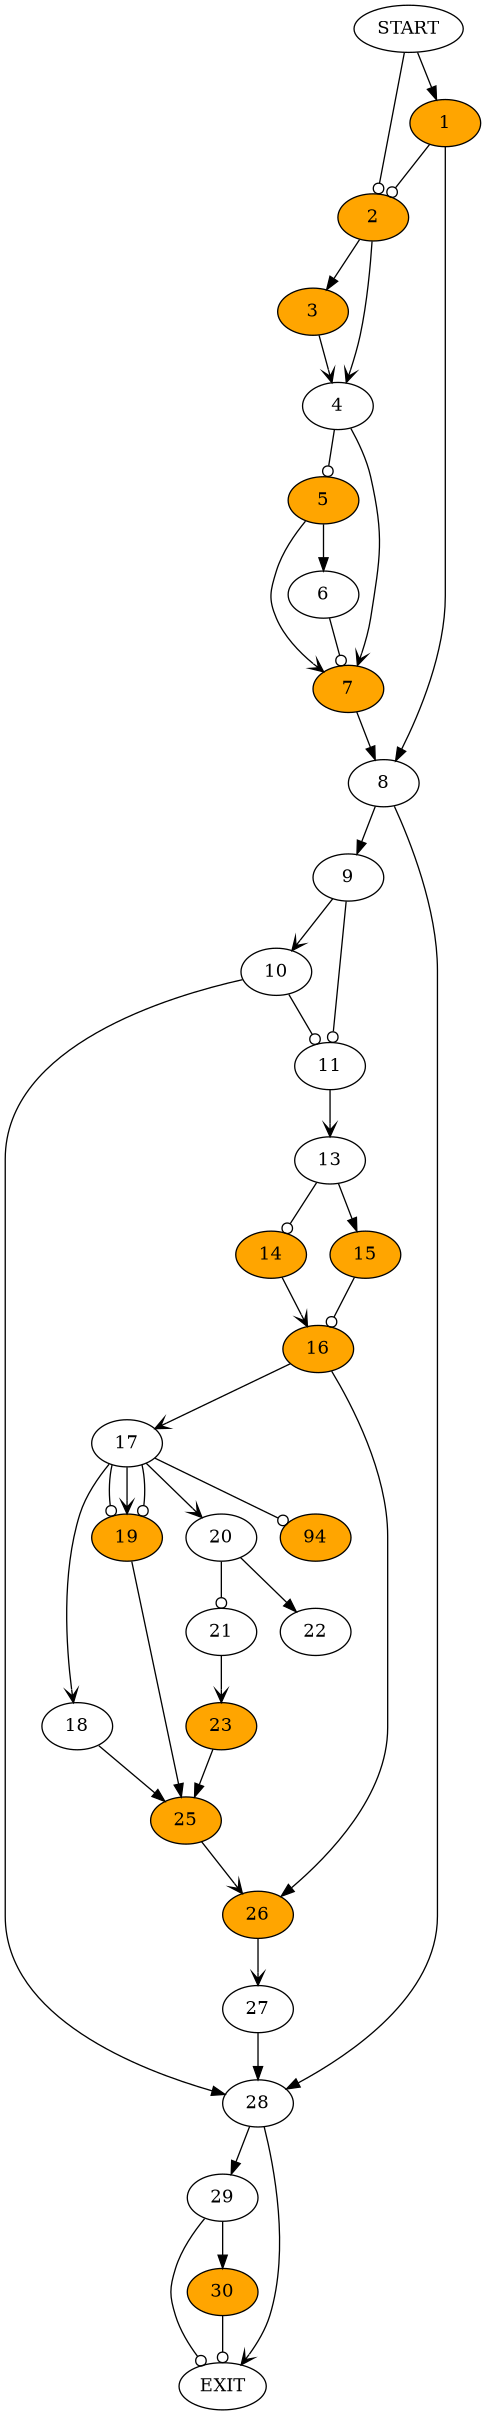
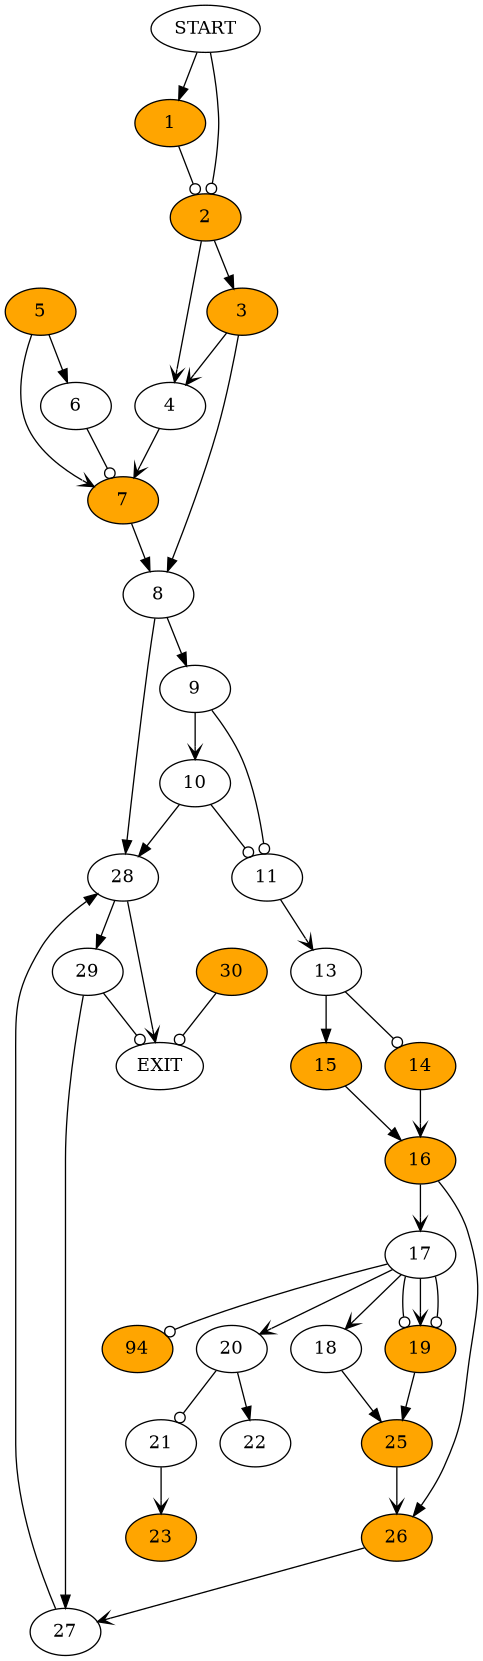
edge "4" -> "5": removed
edge "1" -> "8": now "3" -> "8"
edge "15" -> "16": arrowhead odot -> normal
edge "23" -> "25": removed
edge "29" -> "30": now "29" -> "27"
